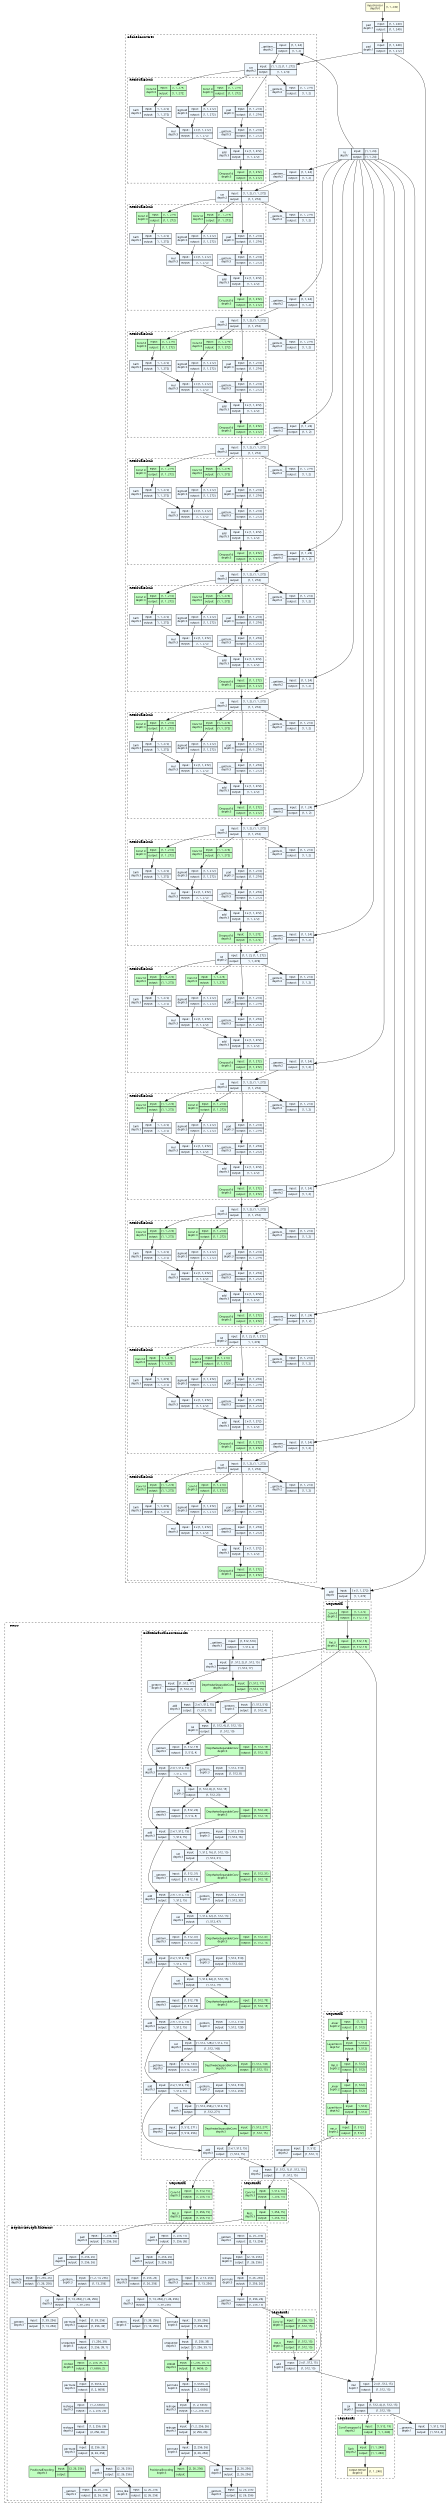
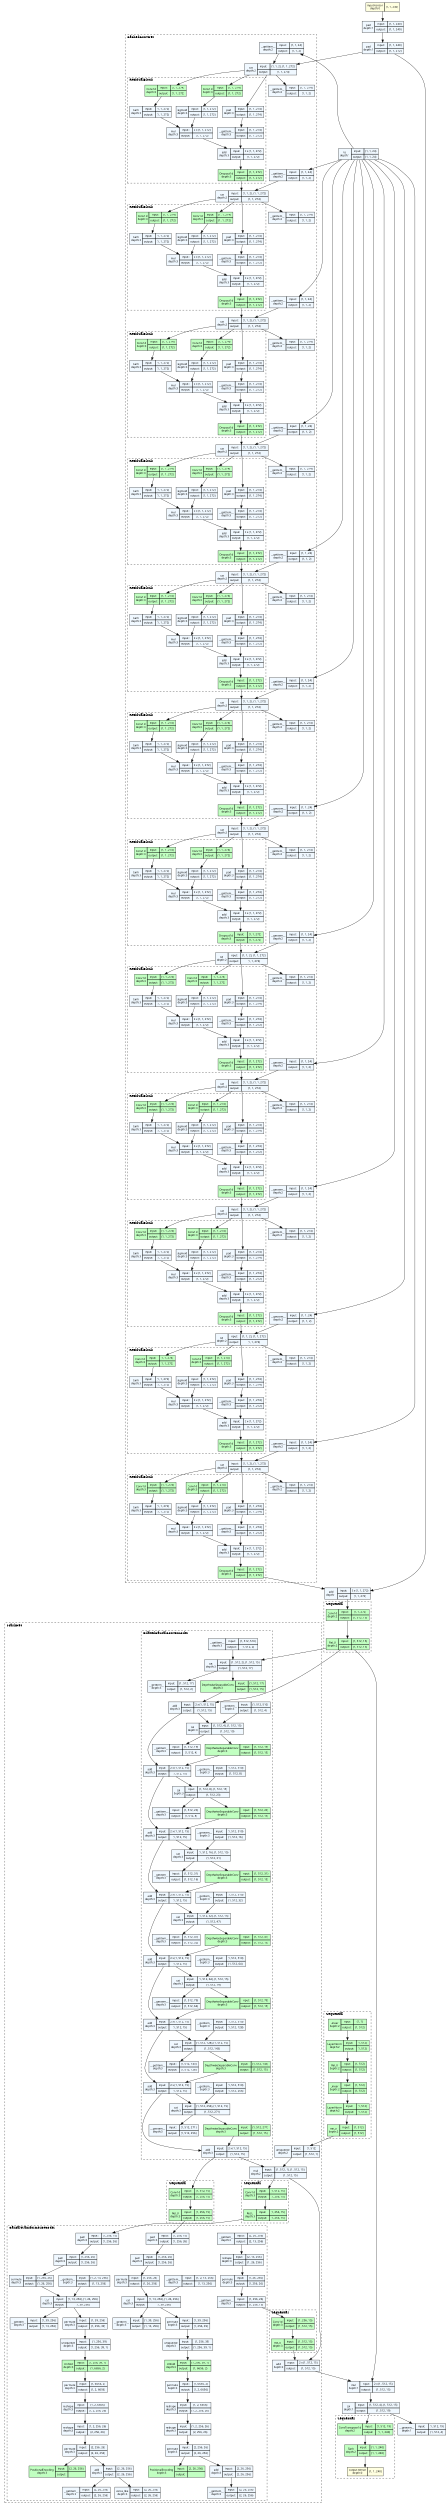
cluster "ReLU": label "ReLU" -> "MaskNet"
cluster "DepthwiseSeparableConv": label "DepthwiseSeparableConv" -> "CausalTransformerDecoder"
